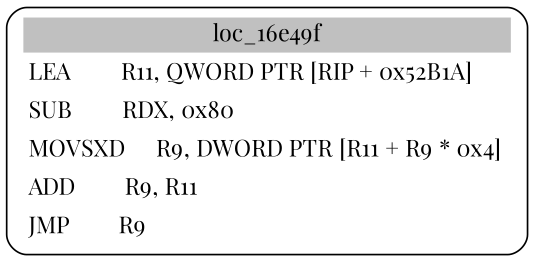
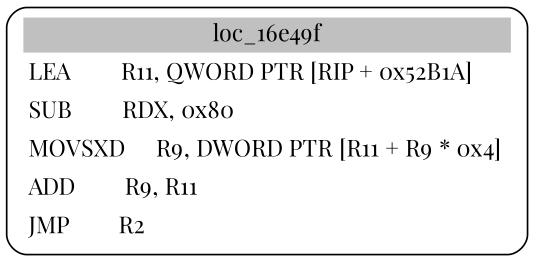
node "loc_16e49f": text "JMP        R9" -> "JMP        R2"
